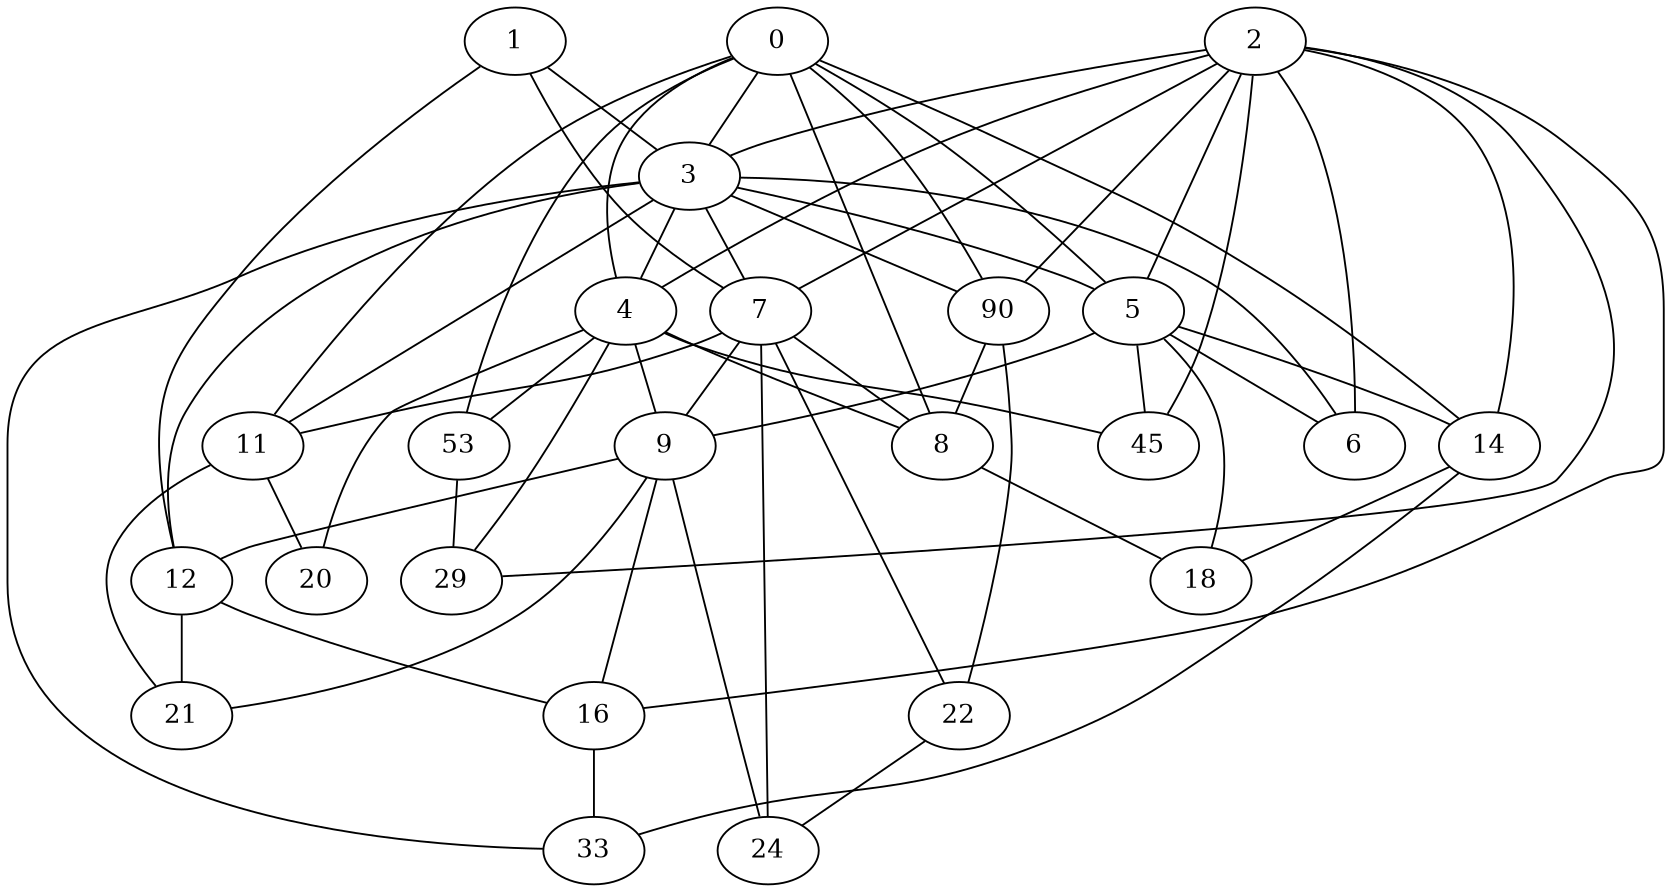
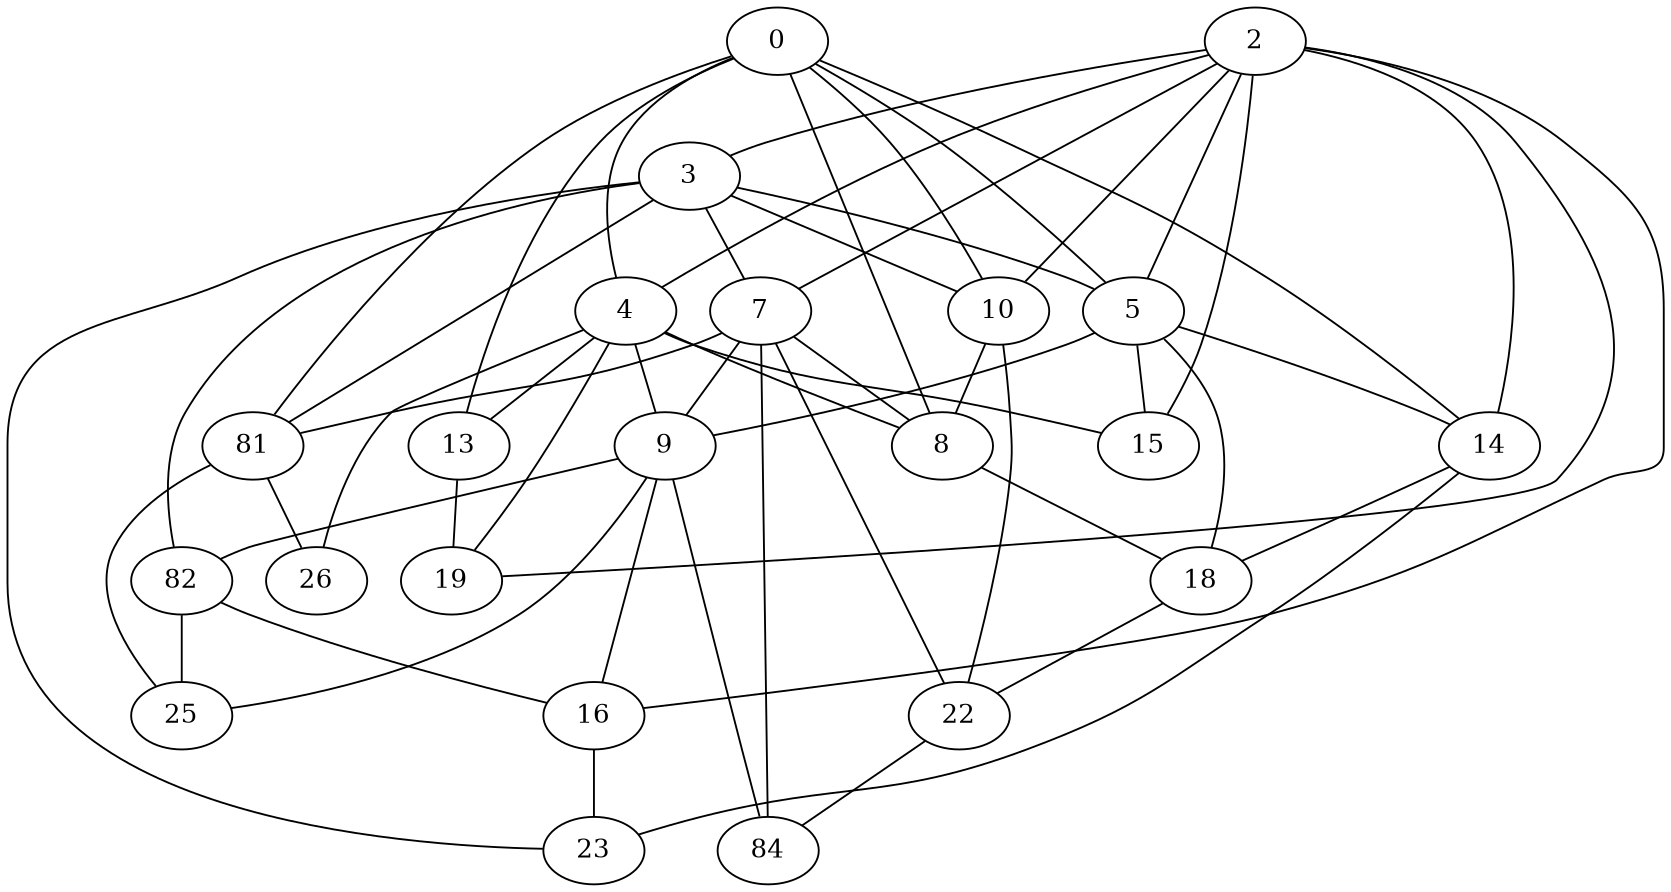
node "1": removed
edge "0" -- "3": removed
edge "3" -- "4": removed
node "90": label "90" -> "10"
node "11": label "11" -> "81"
node "53": label "53" -> "13"
node "45": label "45" -> "15"
node "6": removed
node "12": label "12" -> "82"
node "20": label "20" -> "26"
node "29": label "29" -> "19"
edge "18" -- "22": added
node "21": label "21" -> "25"
node "33": label "33" -> "23"
node "24": label "24" -> "84"
